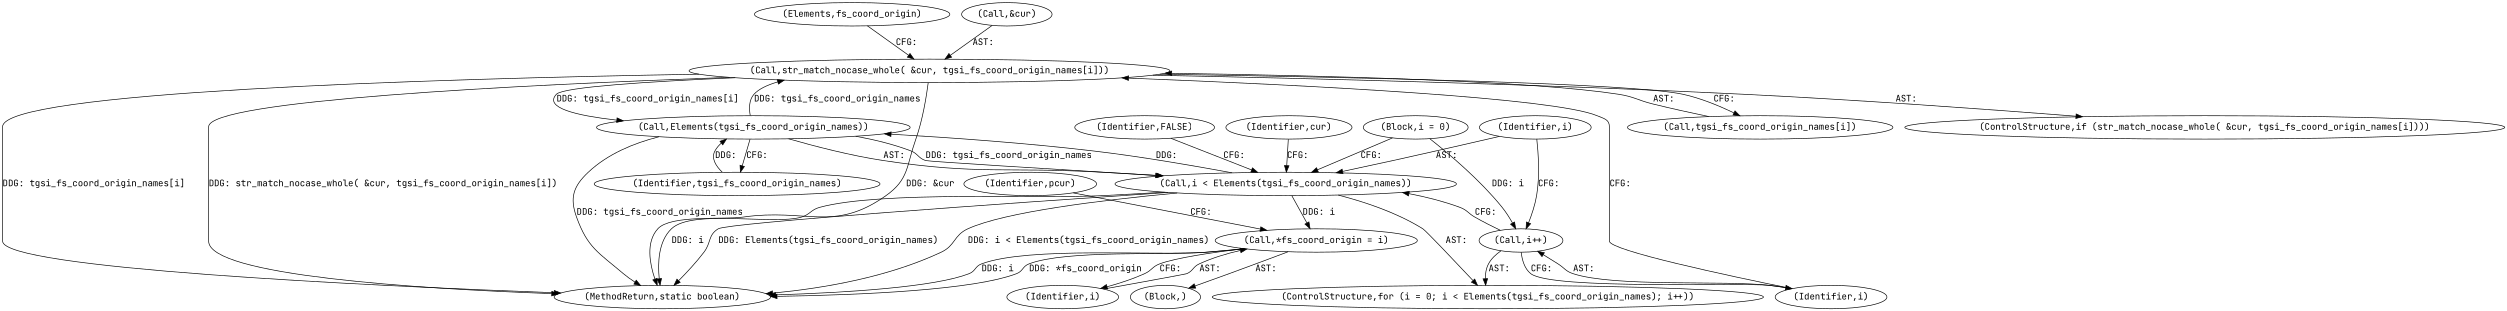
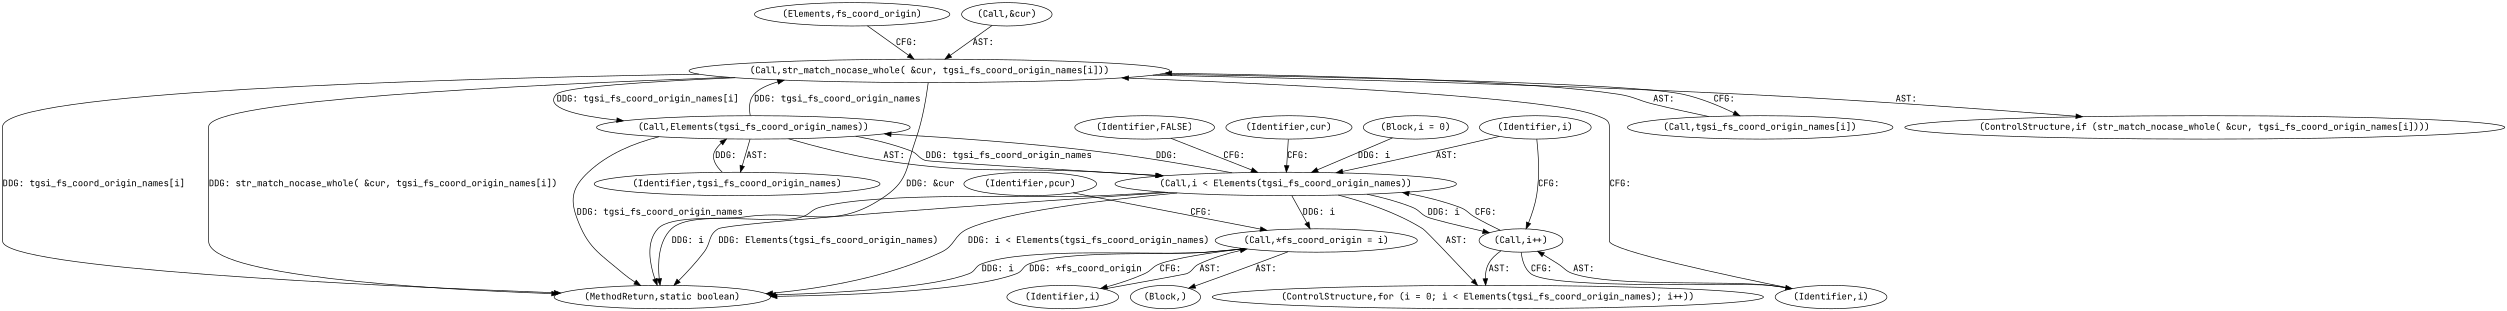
edge "(Call,Elements(tgsi_fs_coord_origin_names))" -> "(Identifier,tgsi_fs_coord_origin_names)": label "CFG: " -> "AST: "
edge "(Block,i = 0)" -> "(Call,i < Elements(tgsi_fs_coord_origin_names))": label "CFG: " -> "DDG: i"
edge "(Block,i = 0)" -> "(Call,i++)": now "(Call,i < Elements(tgsi_fs_coord_origin_names))" -> "(Call,i++)"
